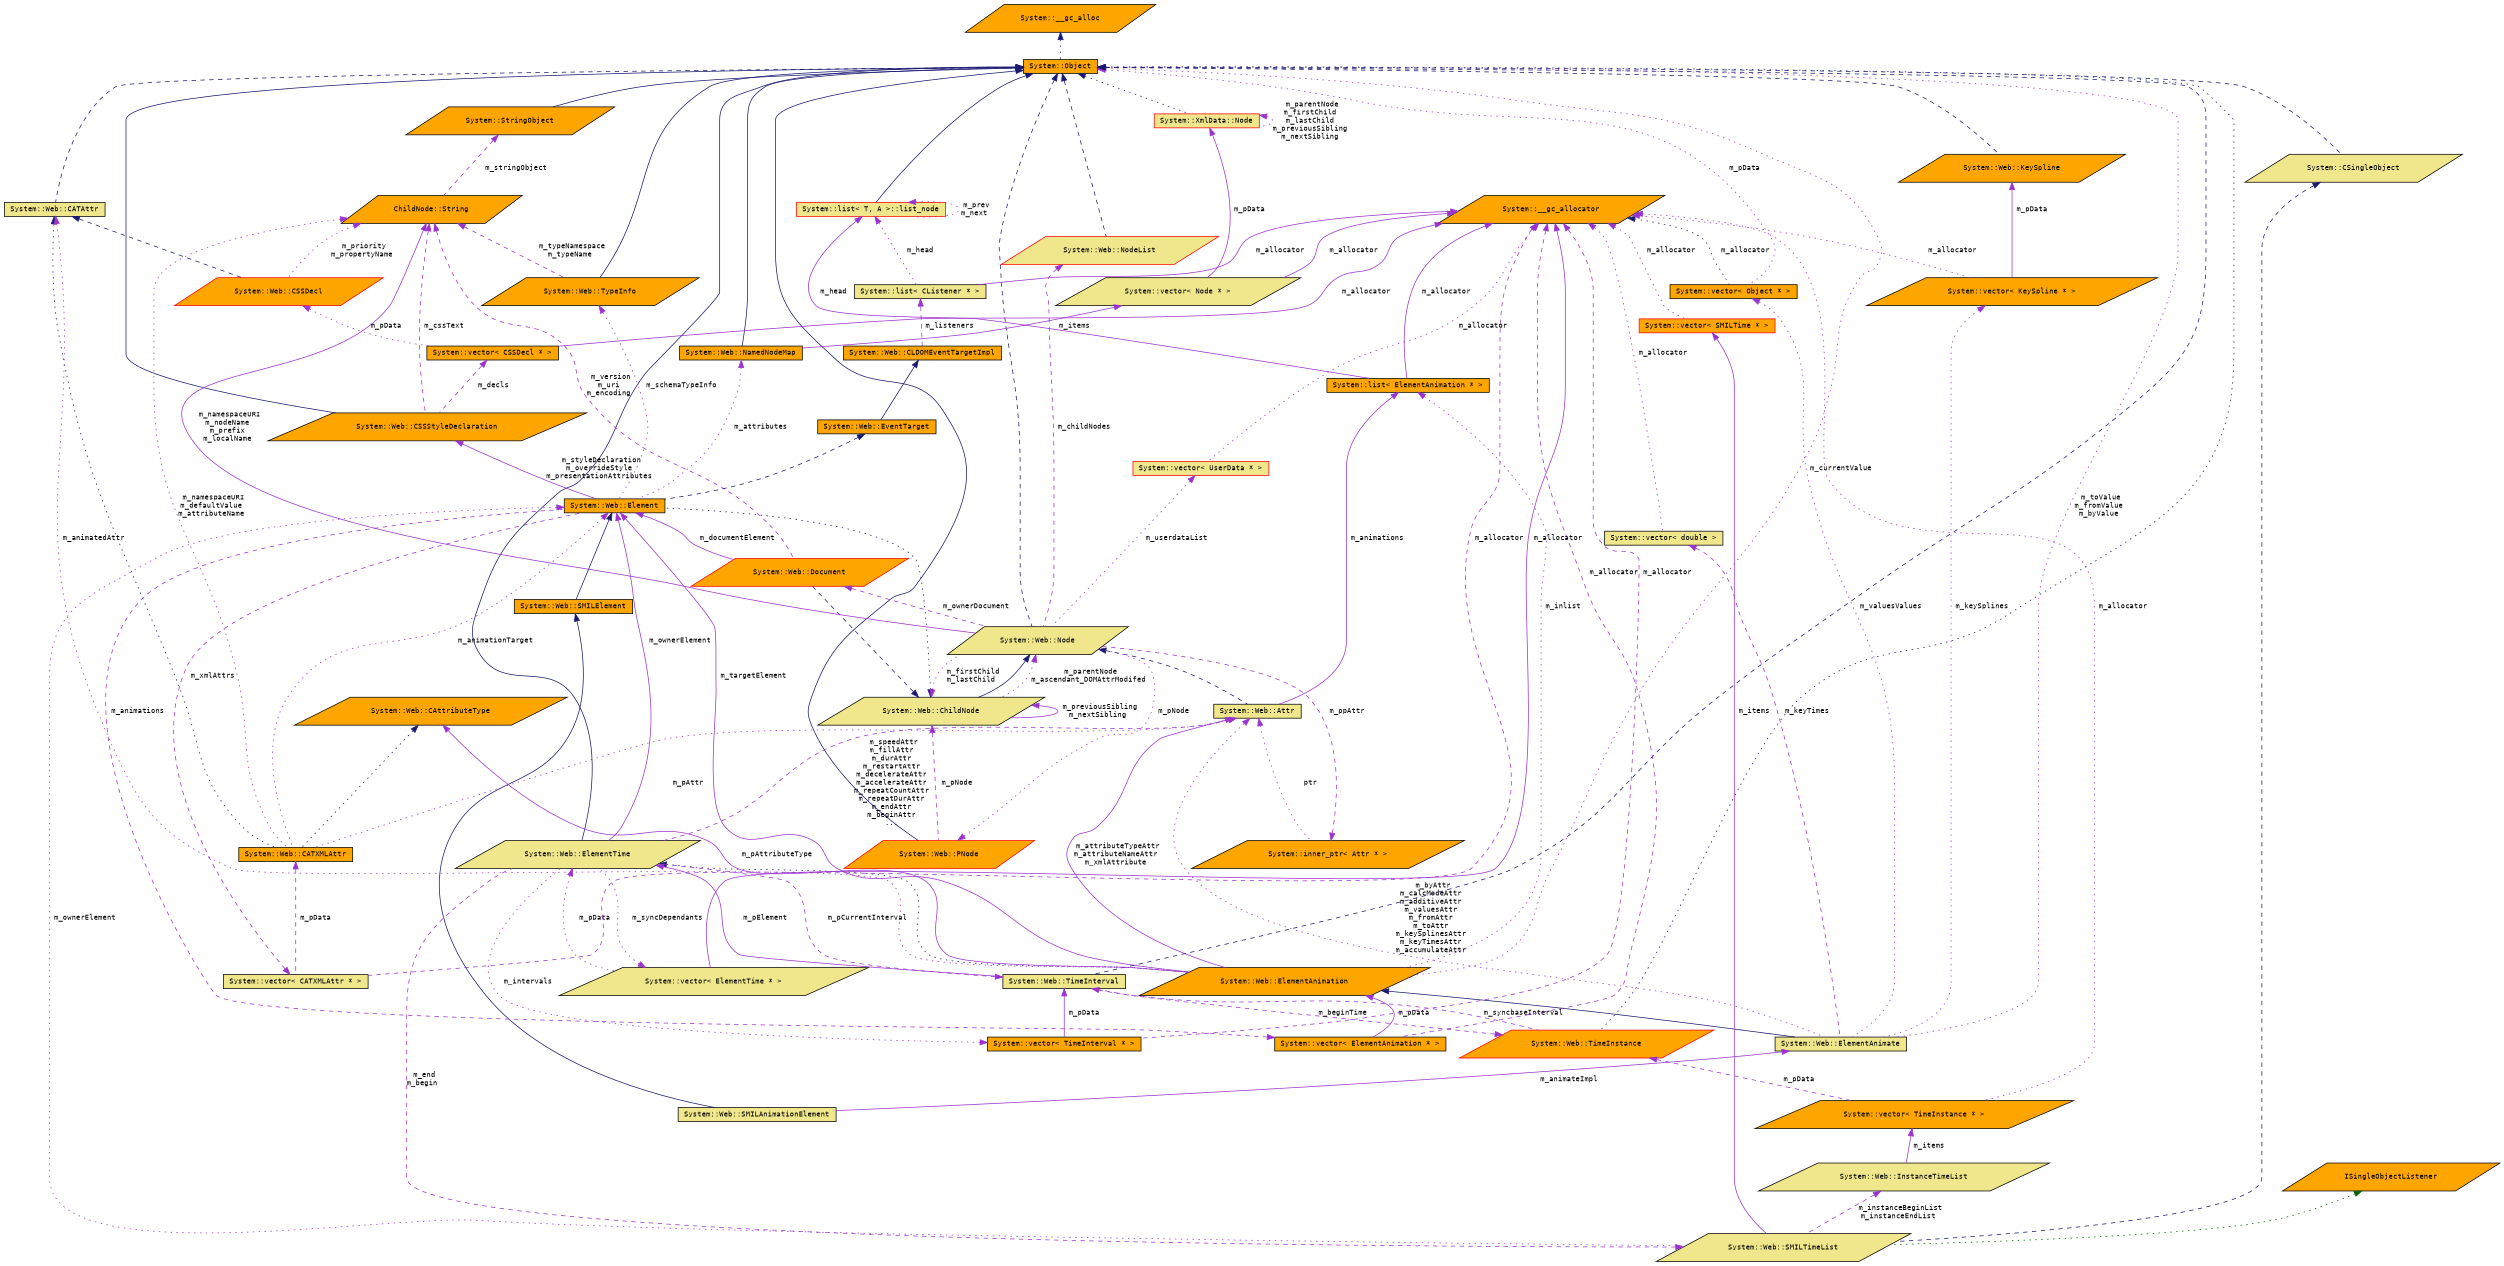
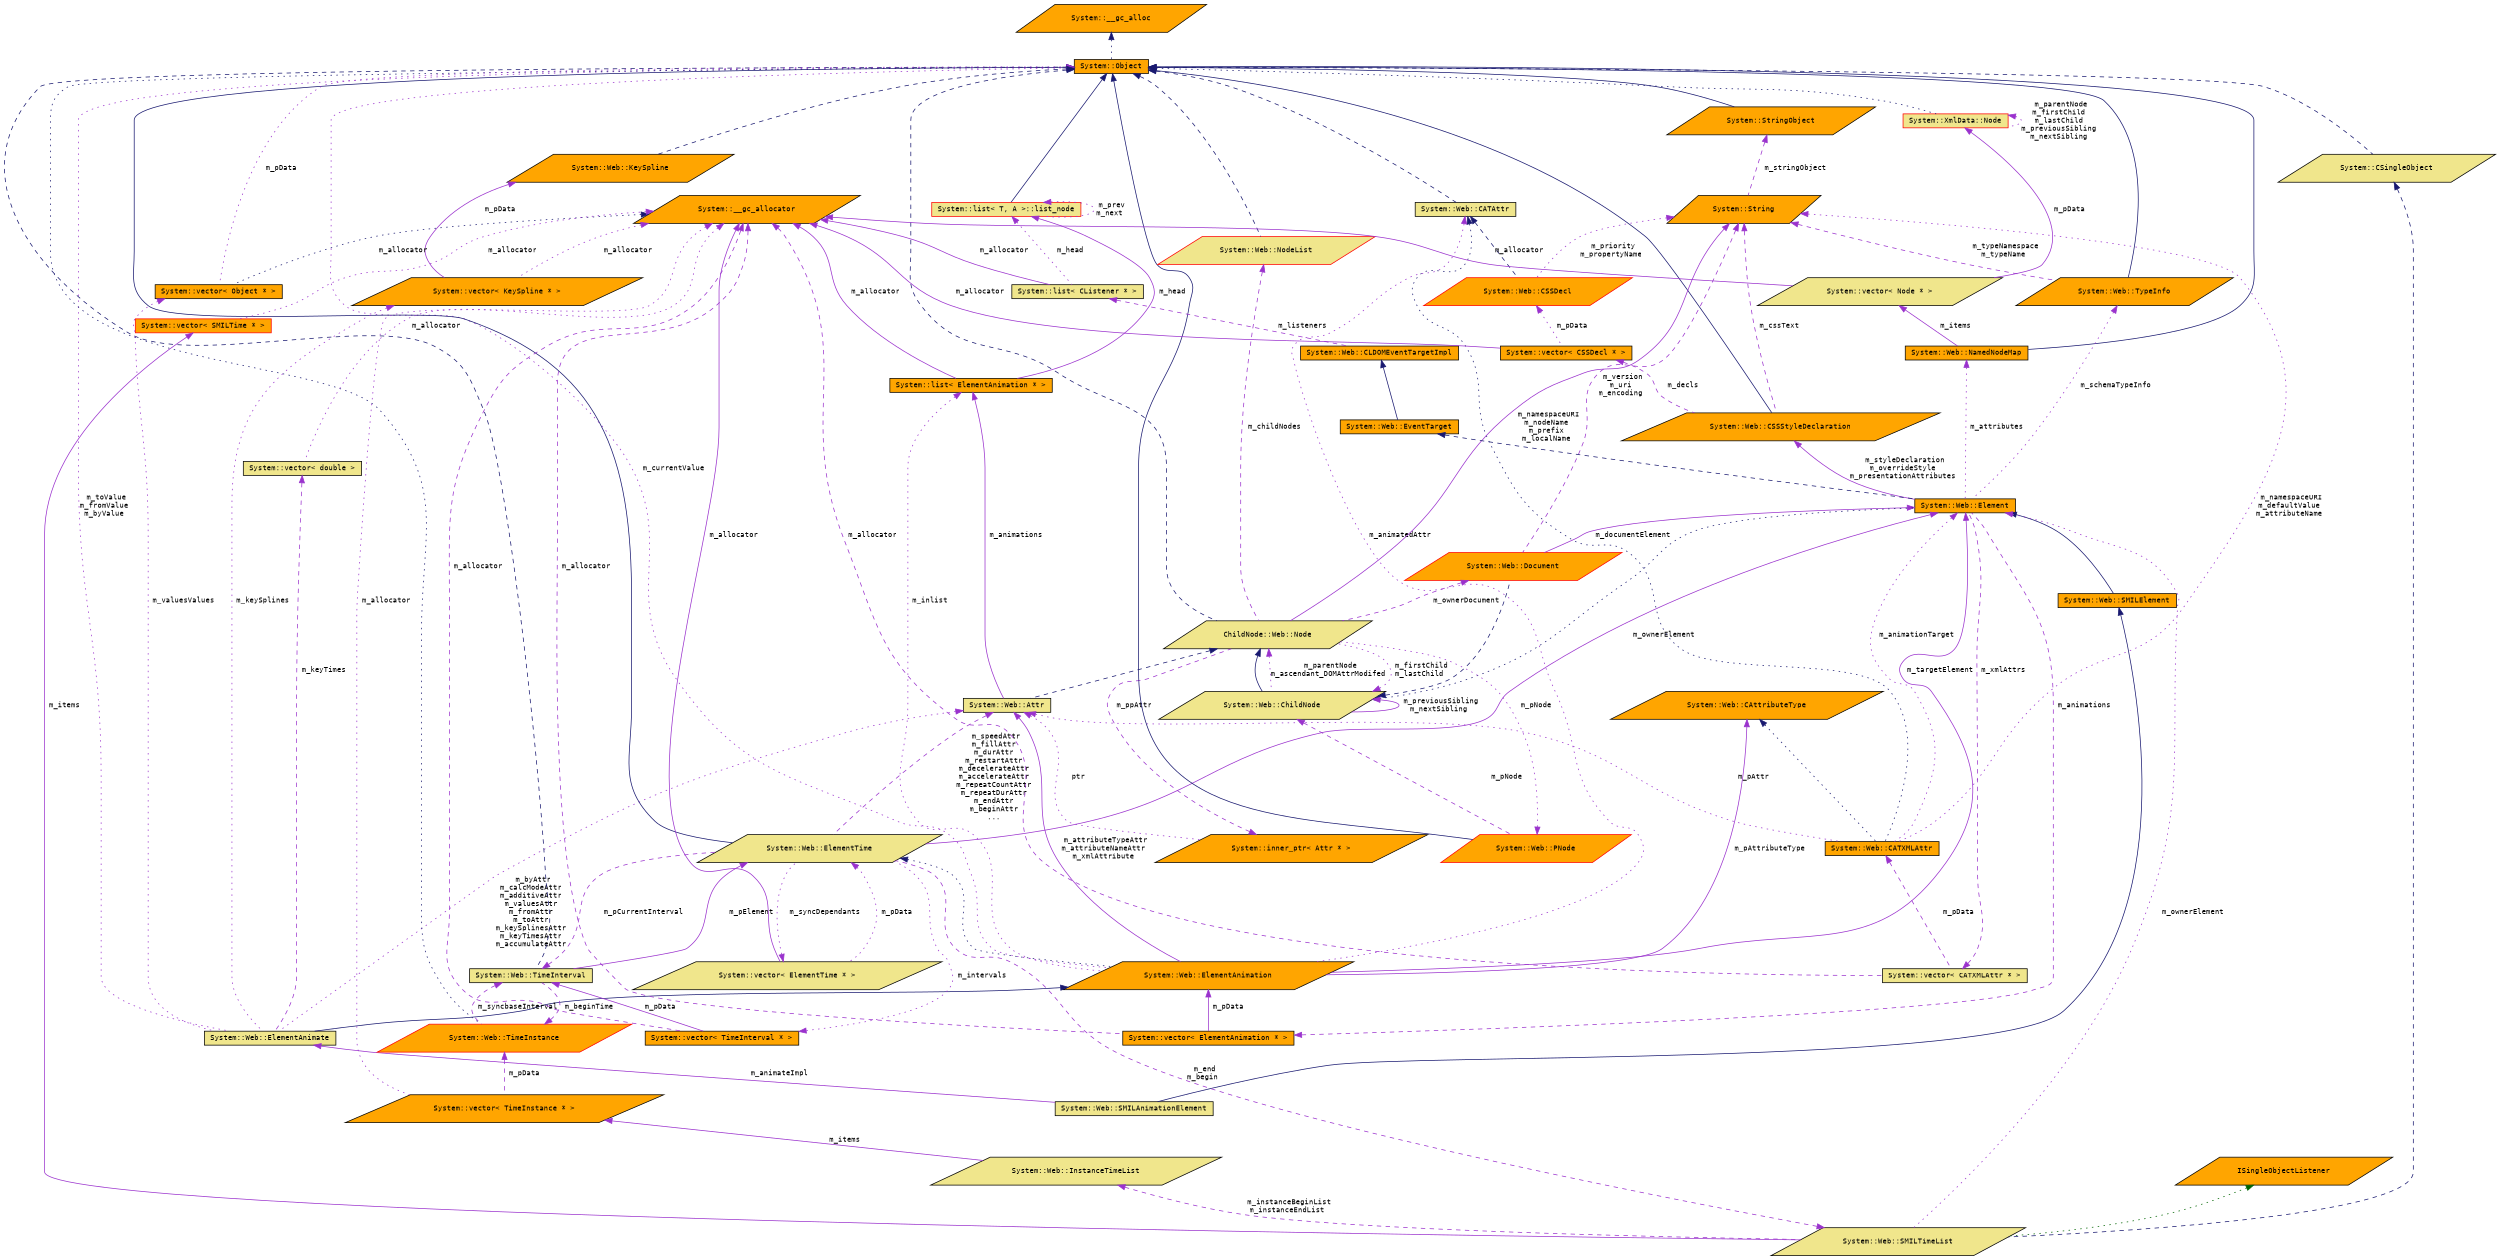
node "ChildNode::String": label "ChildNode::String" -> "System::String"
node "System::vector< UserData * >": removed
node "System::Web::Node": label "System::Web::Node" -> "ChildNode::Web::Node"
